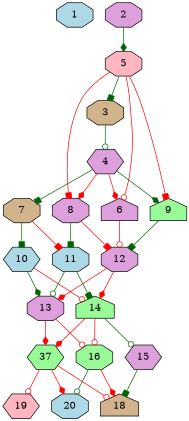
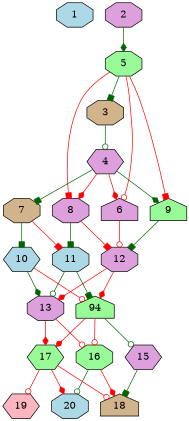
node "5": fillcolor lightpink -> palegreen
node "14": label "14" -> "94"
node "37": label "37" -> "17"
